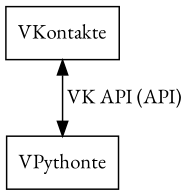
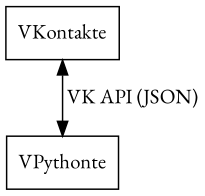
edge "VKontakte" -- "VPythonte": label " VK API (API)" -> " VK API (JSON)"
